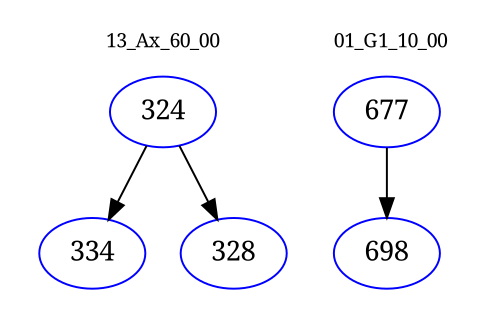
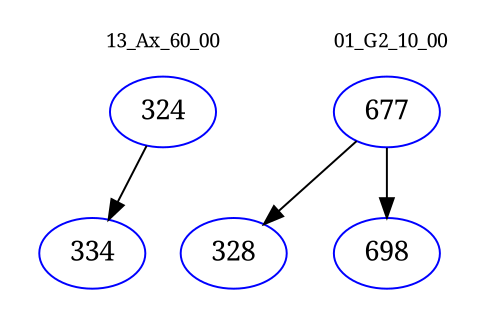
cluster "01_G1_10_00": label "01_G1_10_00" -> "01_G2_10_00"
edge "324" -> "328": now "677" -> "328"
